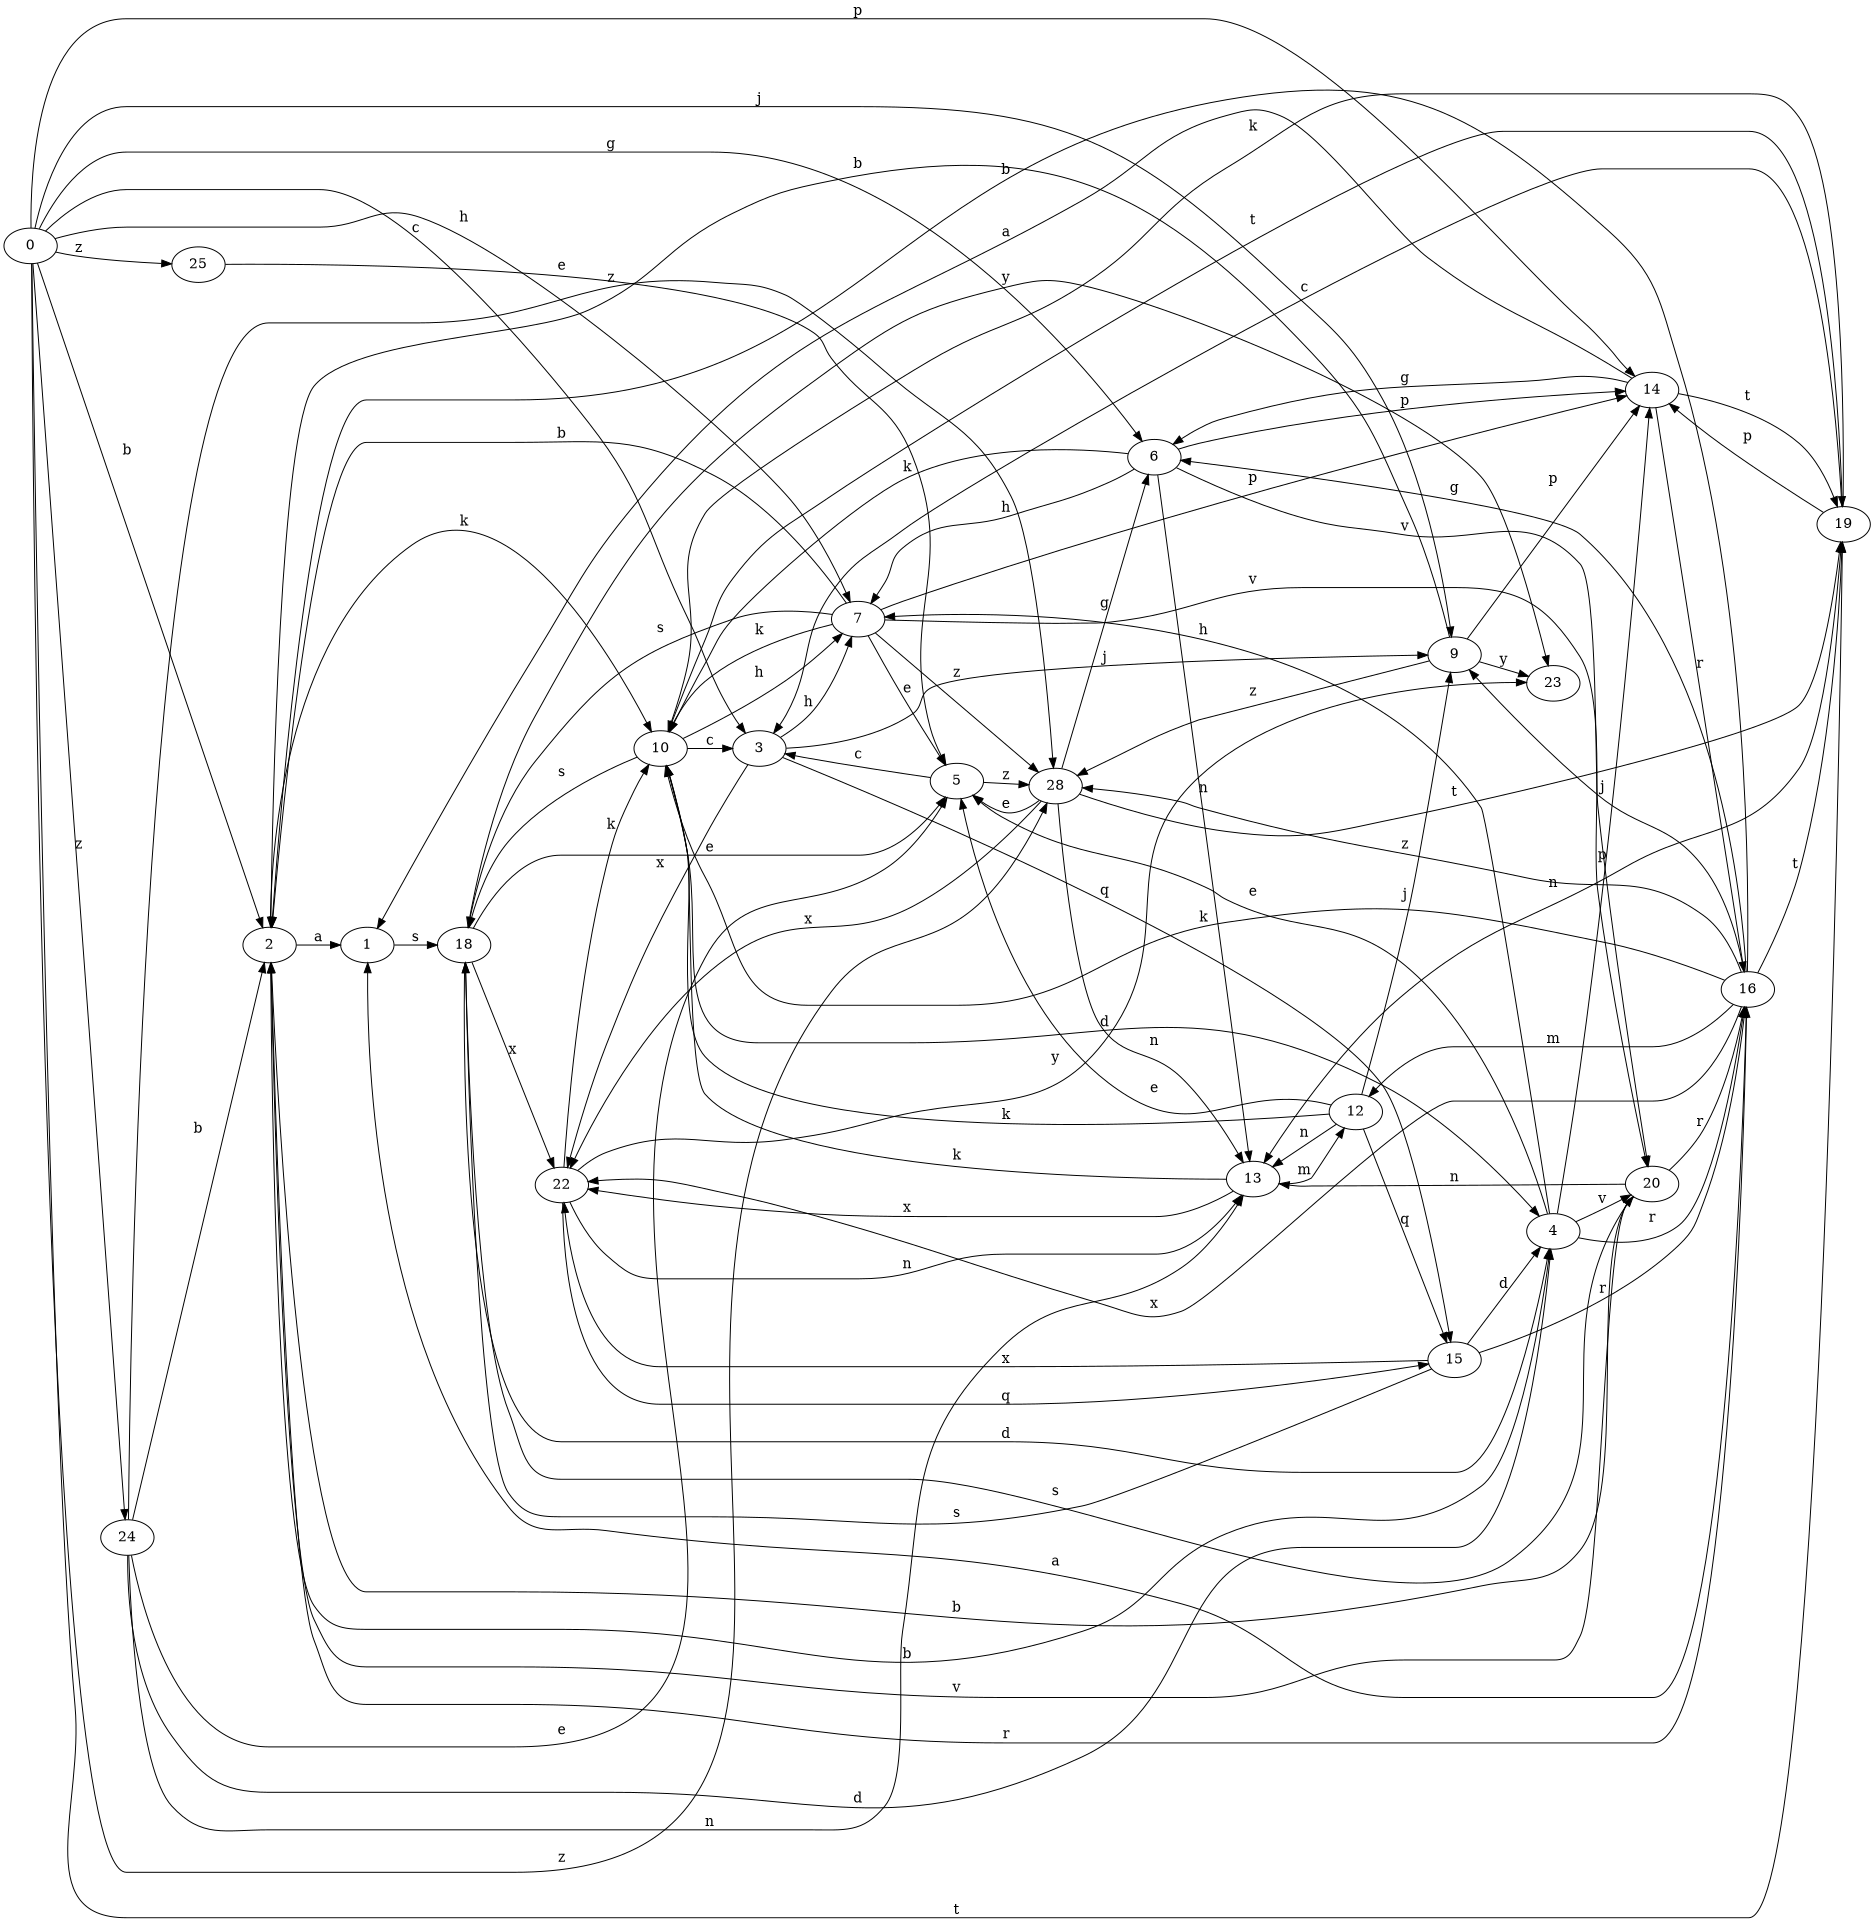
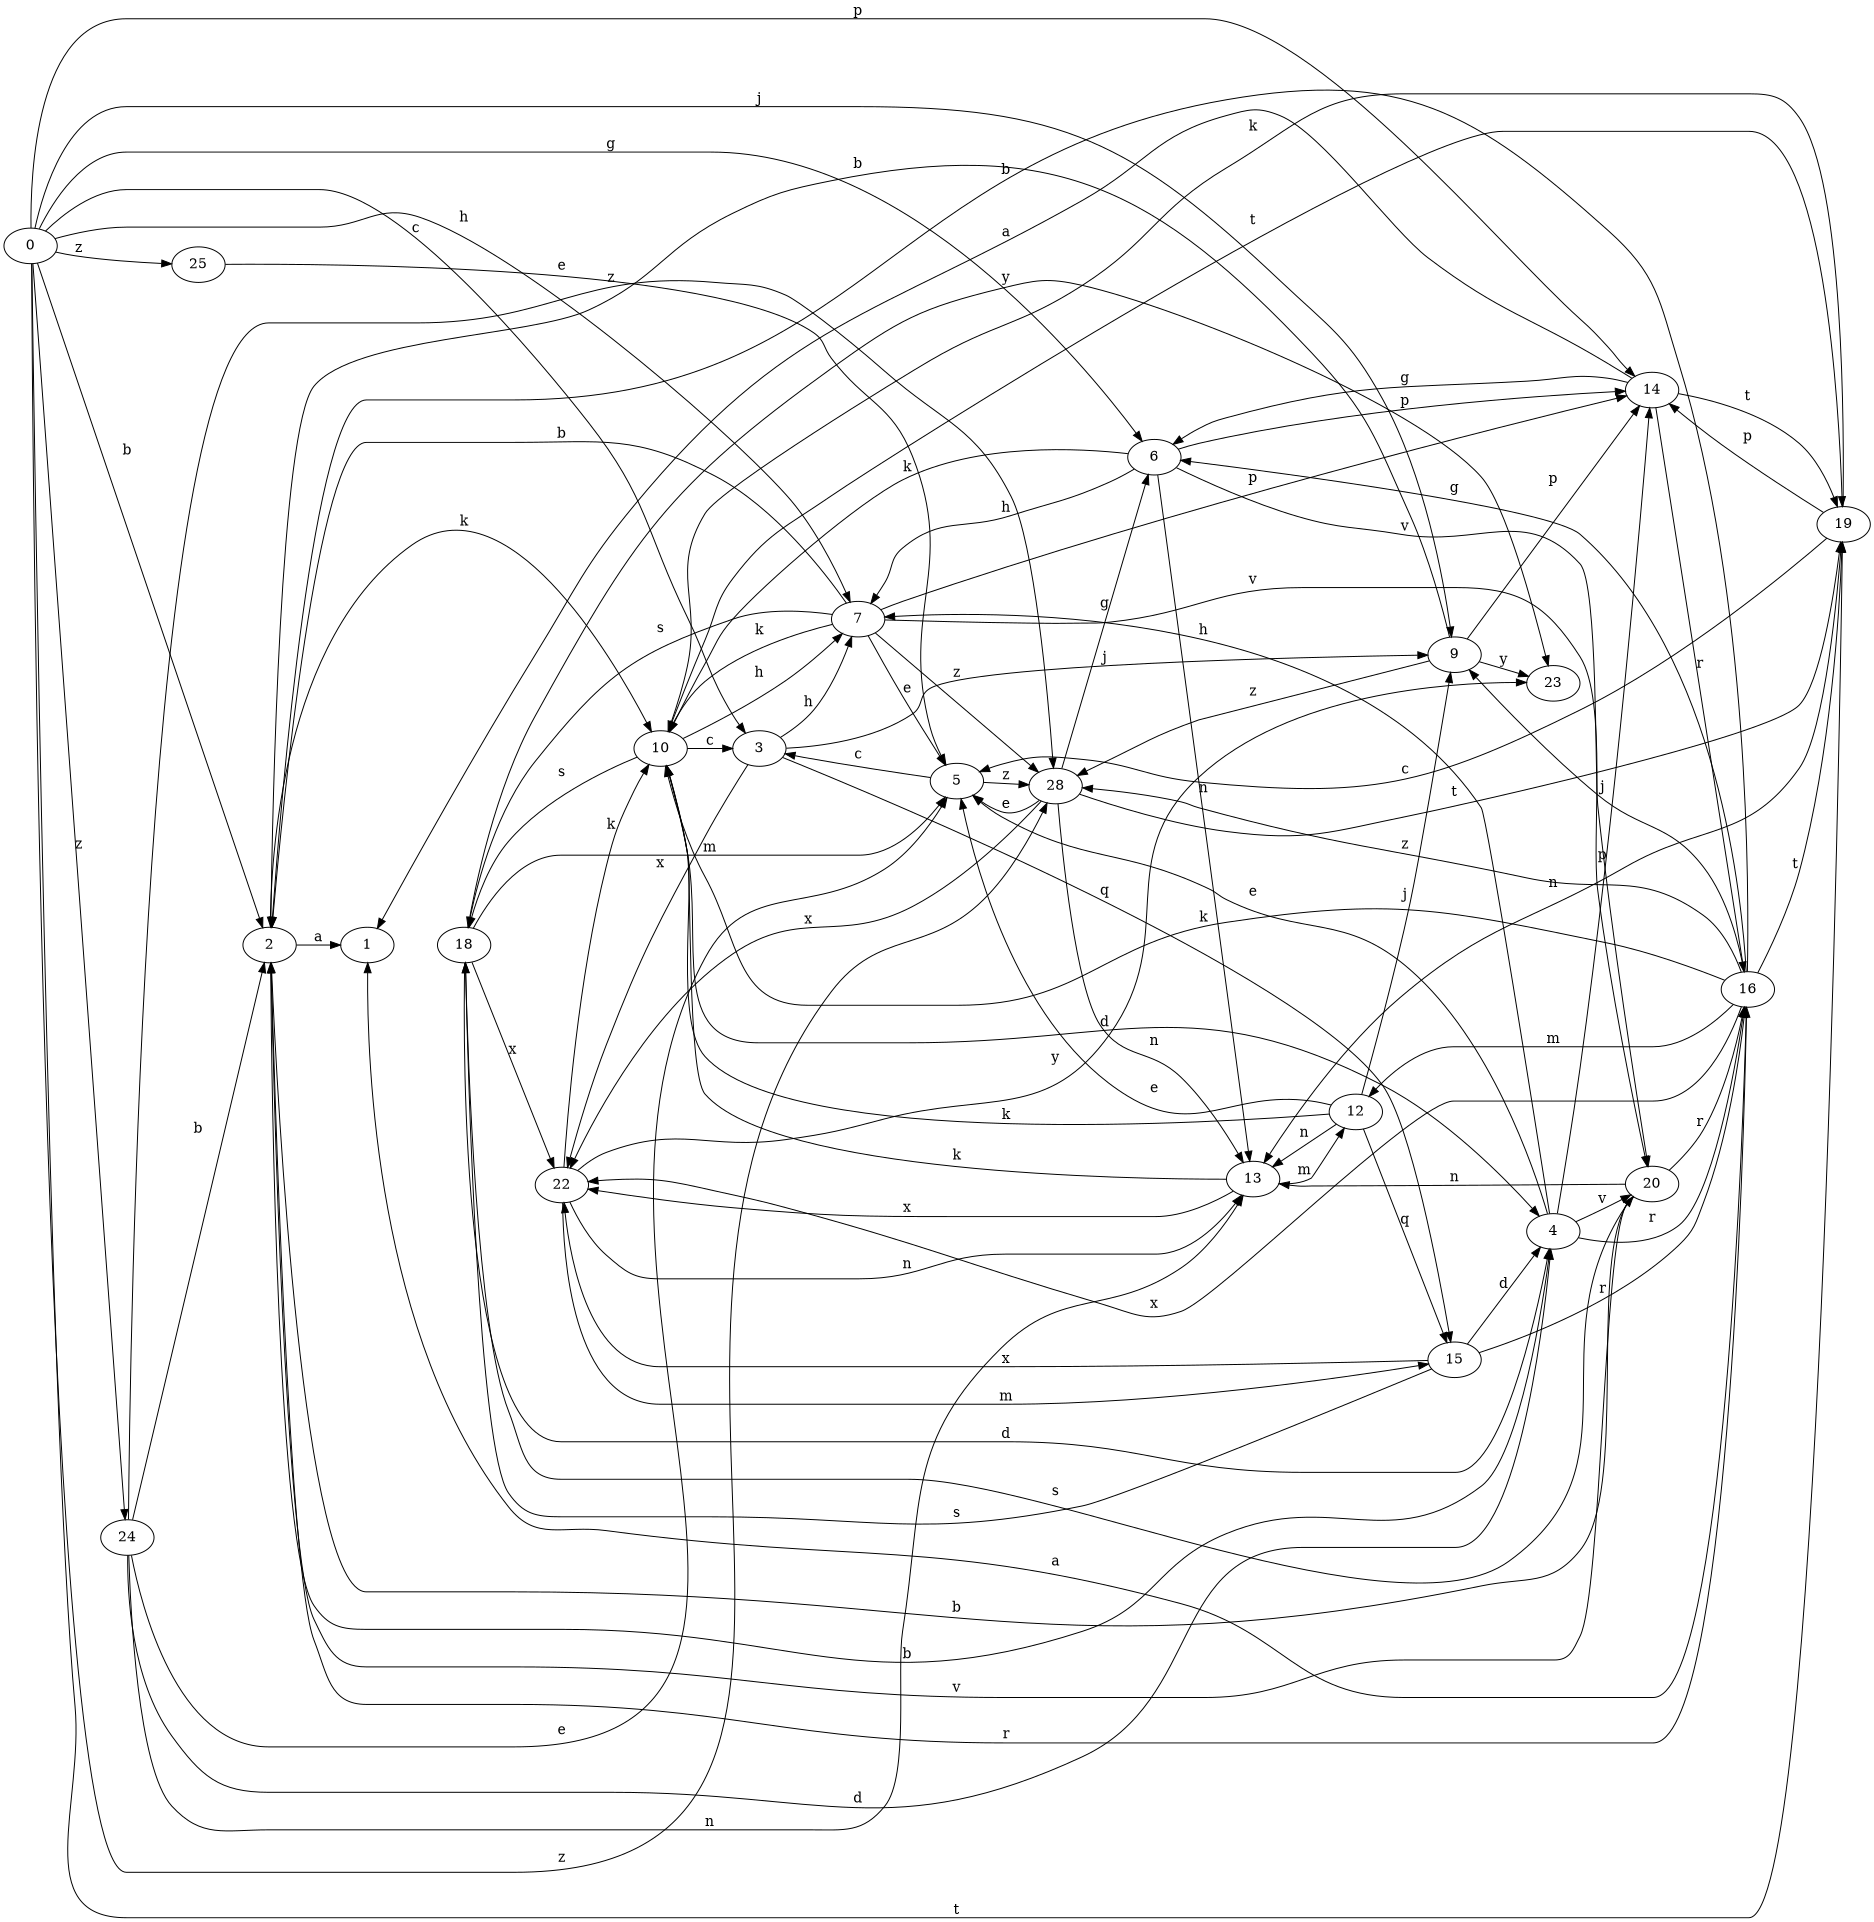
edge "19" -> "3": now "19" -> "5"
edge "18" -> "5": label "e" -> "m"
edge "1" -> "18": removed, label "s"
edge "22" -> "15": label "q" -> "m"
